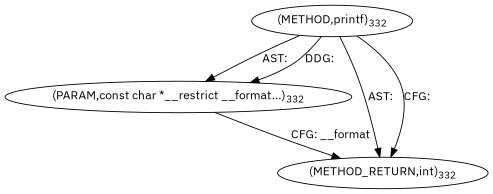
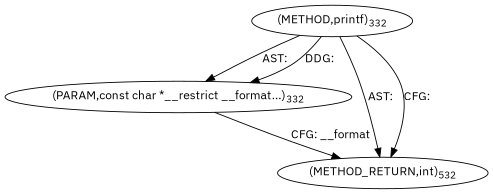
node "(METHOD_RETURN,int)": text "332" -> "532"
